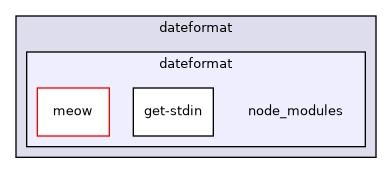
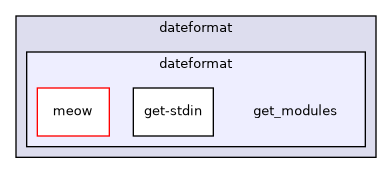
node "node_modules": label "node_modules" -> "get_modules"
